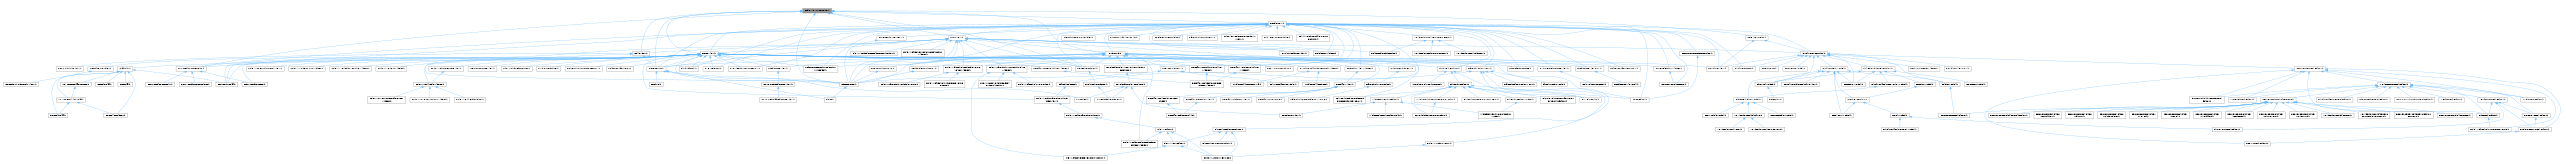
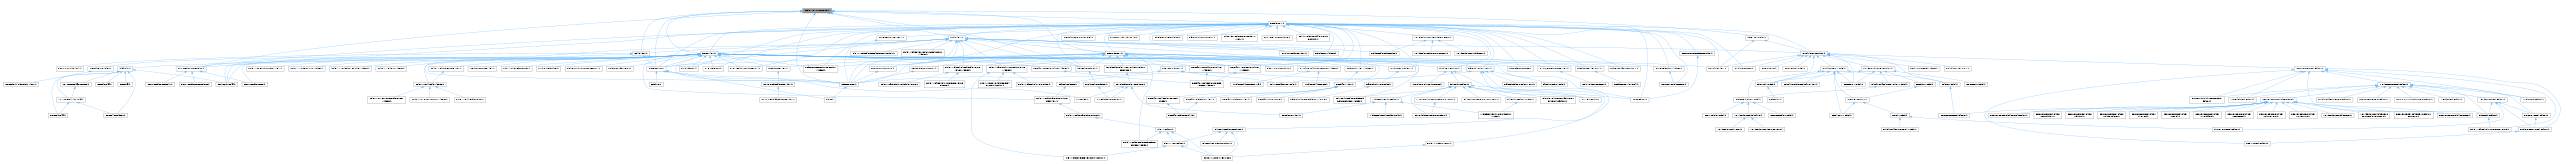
node "Unbound.h": label "Unbound.h" -> "SComboBox.h"
node "ReferenceSectionSelection UnrealEd.h": label "ReferenceSectionSelection UnrealEd.h" -> "ReferenceSectionSelection Widget.h"
node "SBlueprintEditorSelected SSuggestionTextBox.h": label "SBlueprintEditorSelected SSuggestionTextBox.h" -> "SBlueprintEditorSelected DebugObjectWidget.h"
